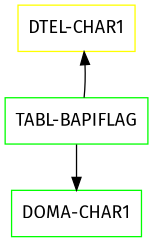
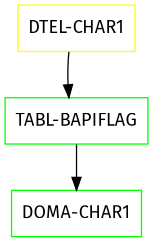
edge "TABL-BAPIFLAG" -> "DTEL-CHAR1": reversed
